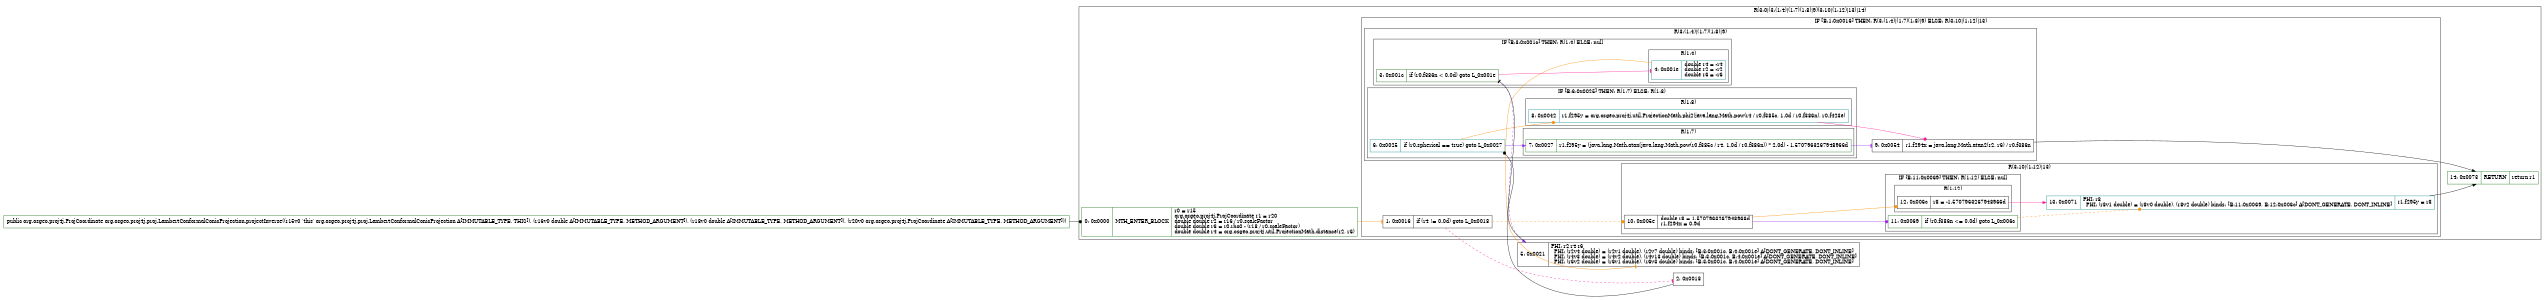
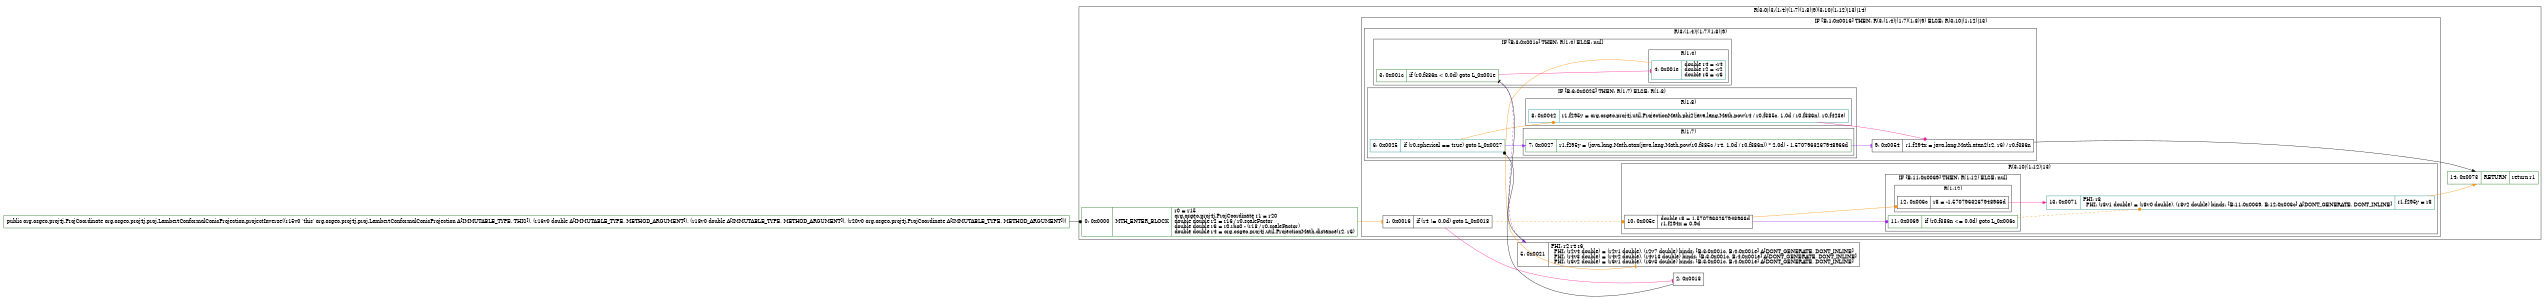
edge "13: 0x0071" -> "14: 0x0073": color black -> darkorange
edge "1: 0x0016" -> "2: 0x0018": style dashed -> solid
